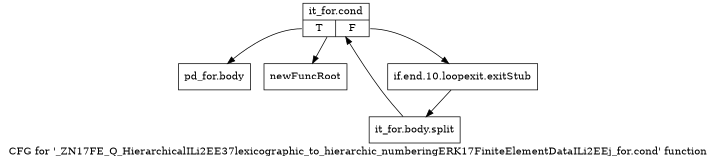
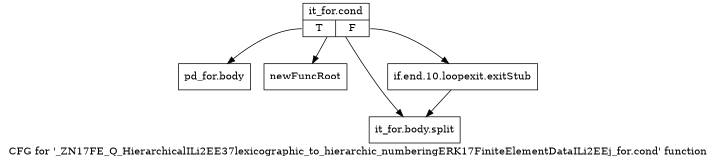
edge "it_for.body.split" -> "it_for.cond": reversed
